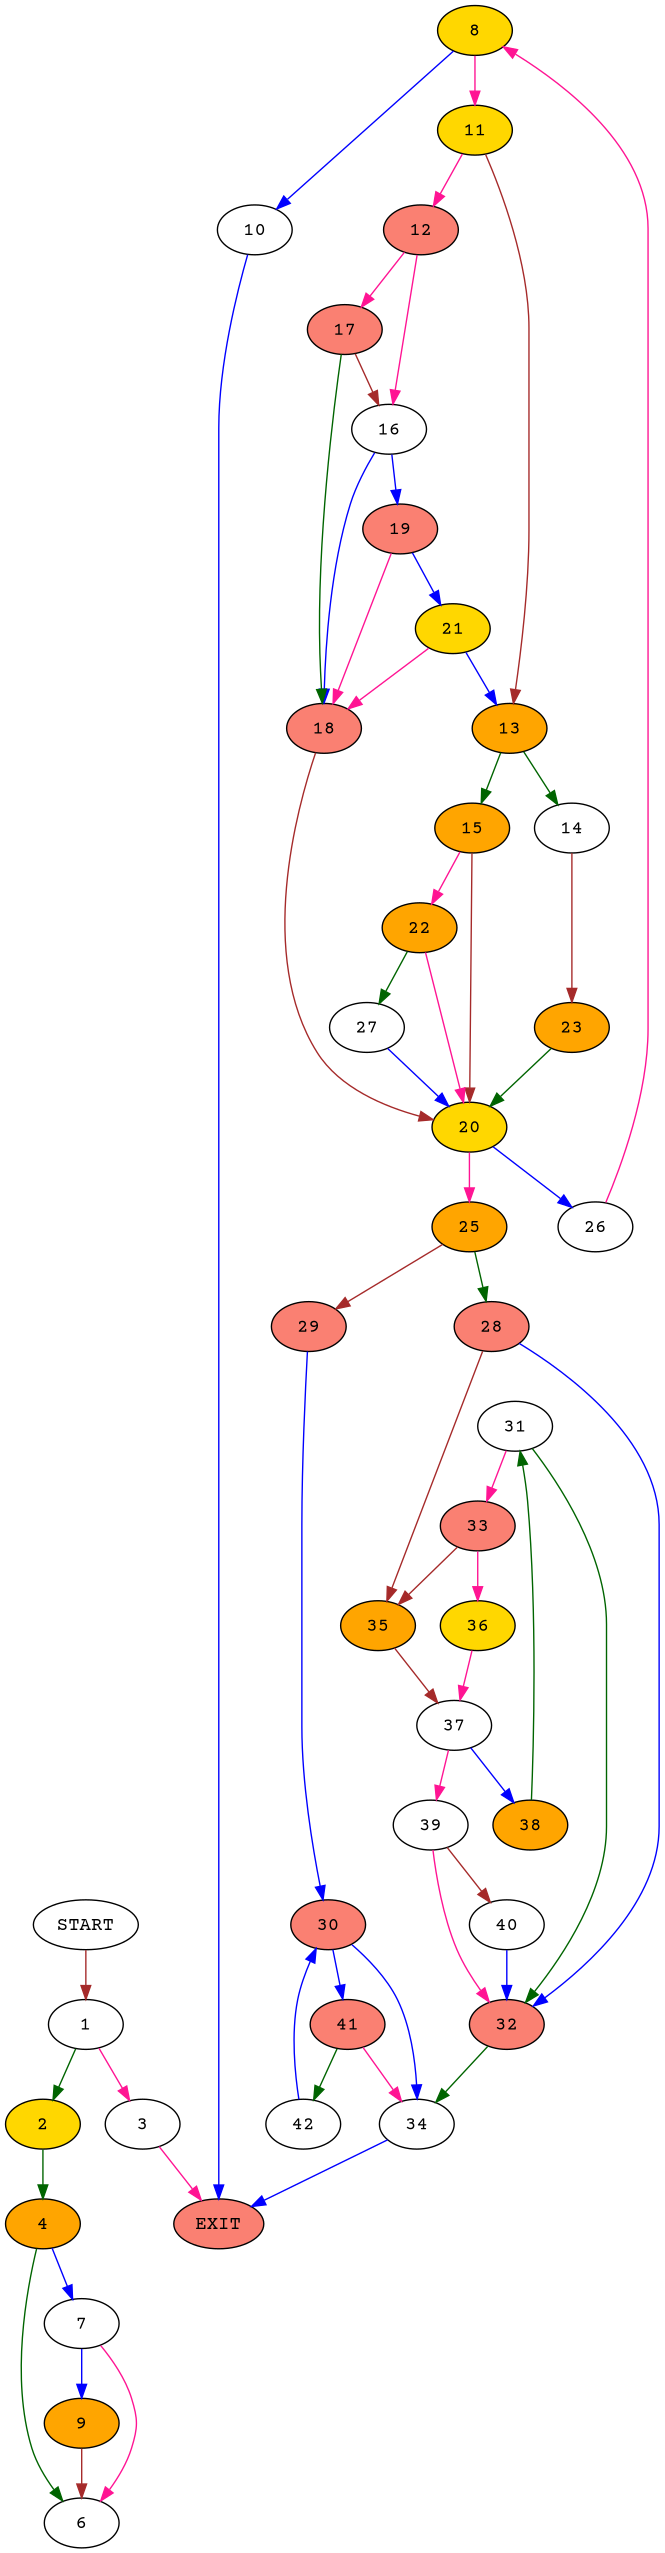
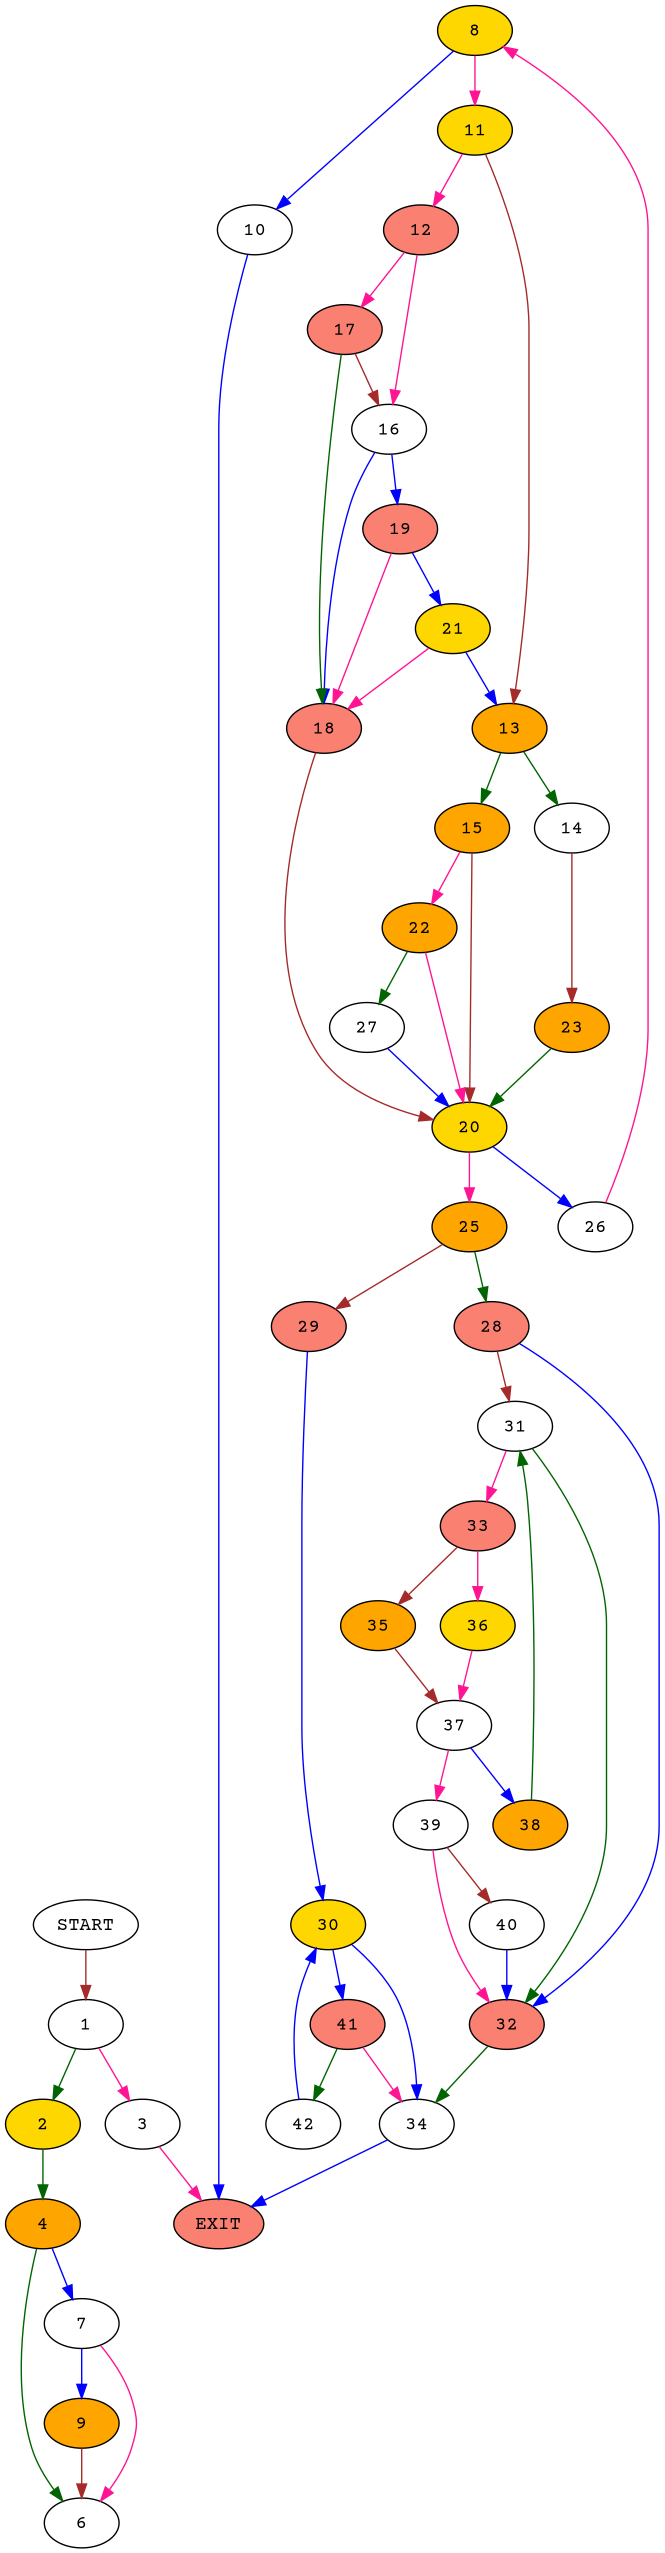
edge "28" -> "35": now "28" -> "31"
node "30": fillcolor salmon -> gold
